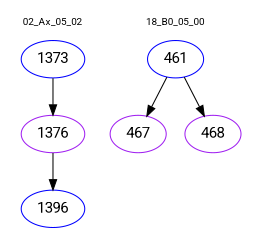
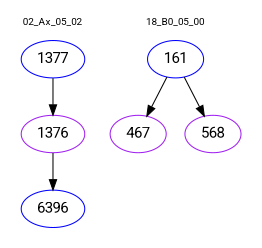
node "1373": label "1373" -> "1377"
node "461": label "461" -> "161"
node "468": label "468" -> "568"
node "1396": label "1396" -> "6396"
